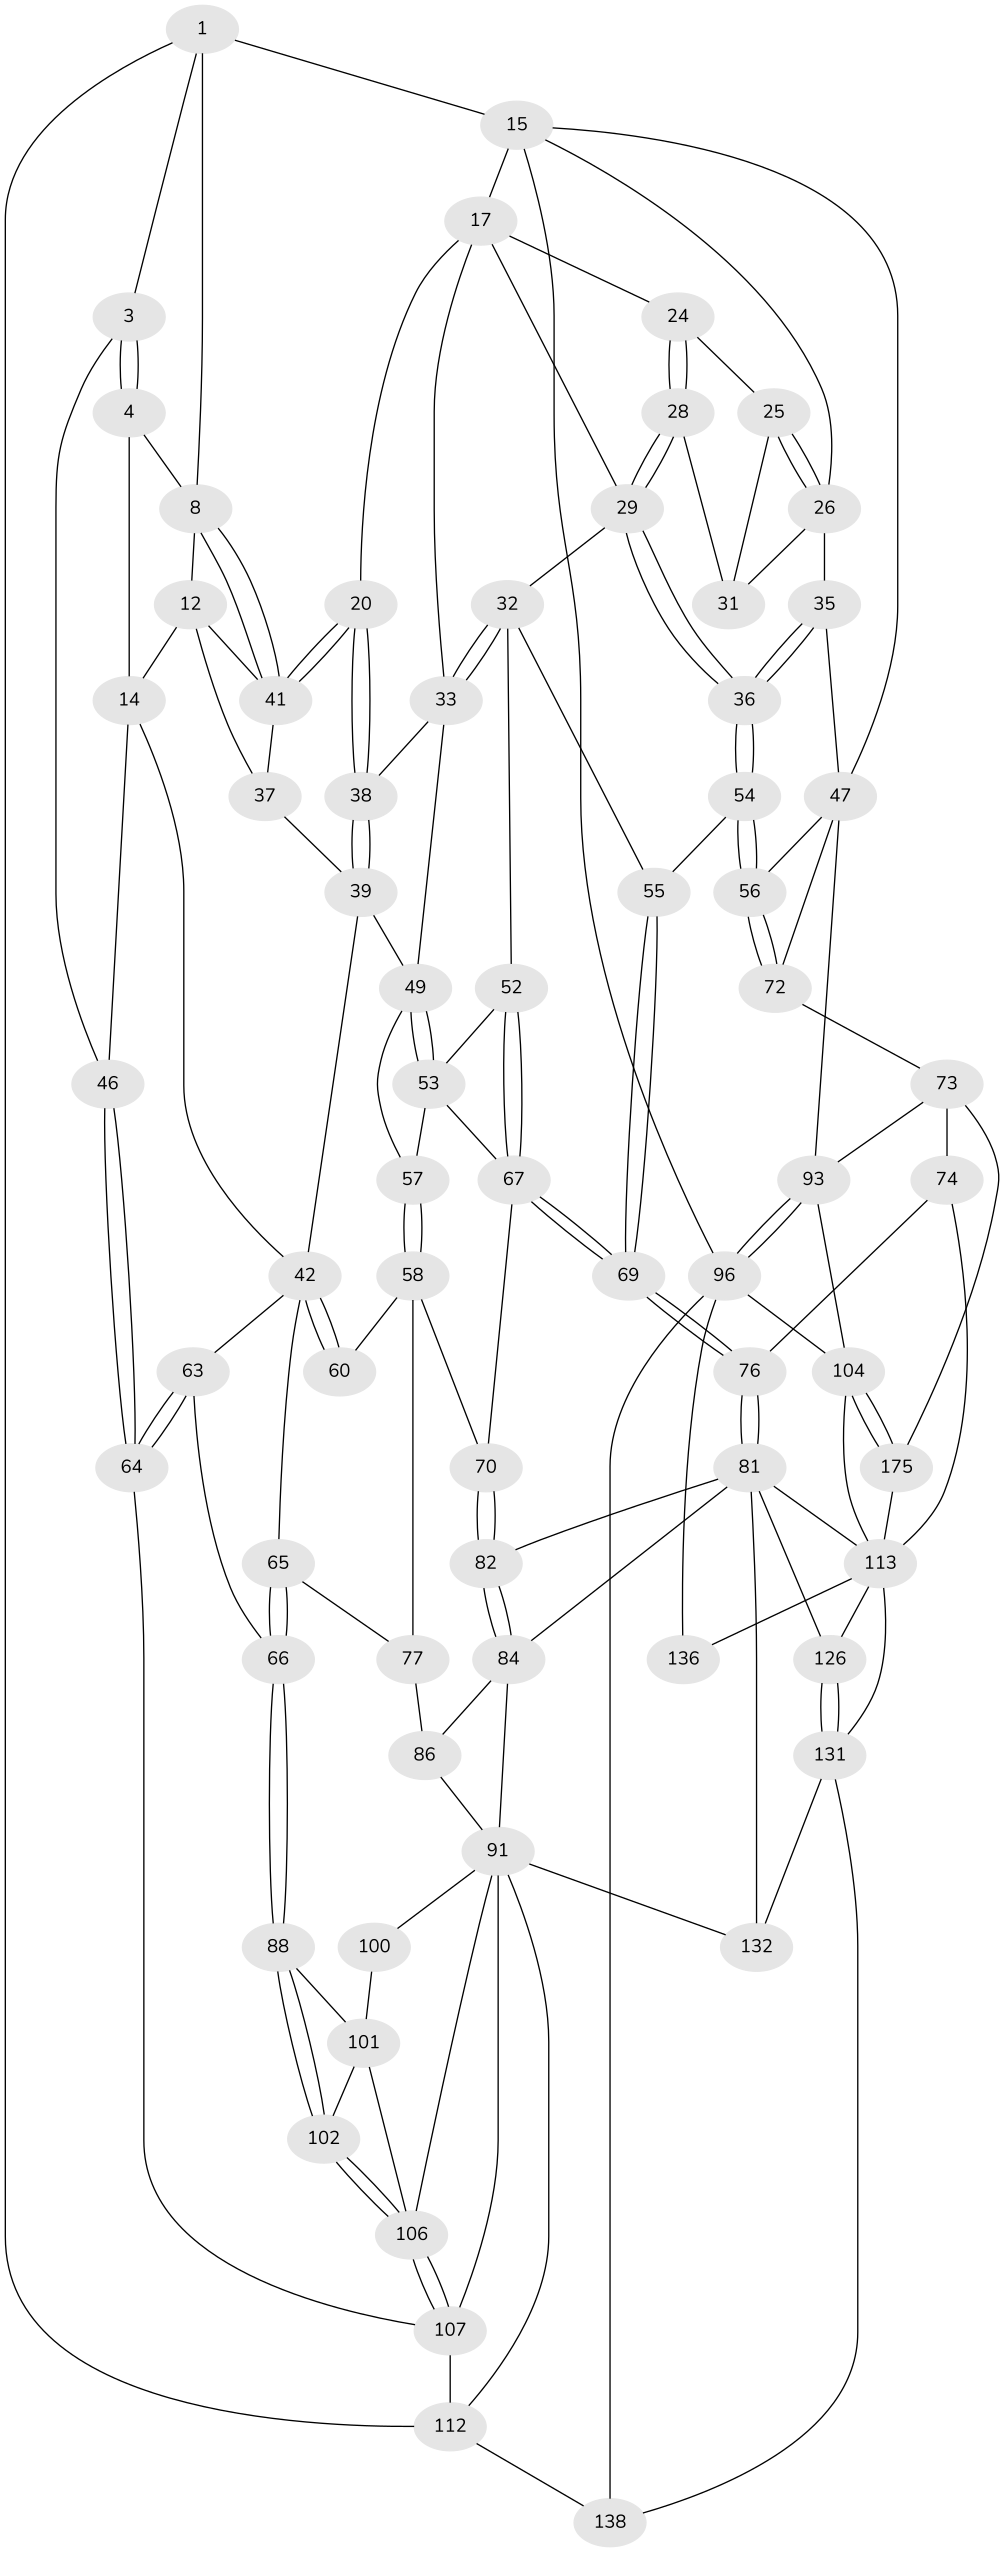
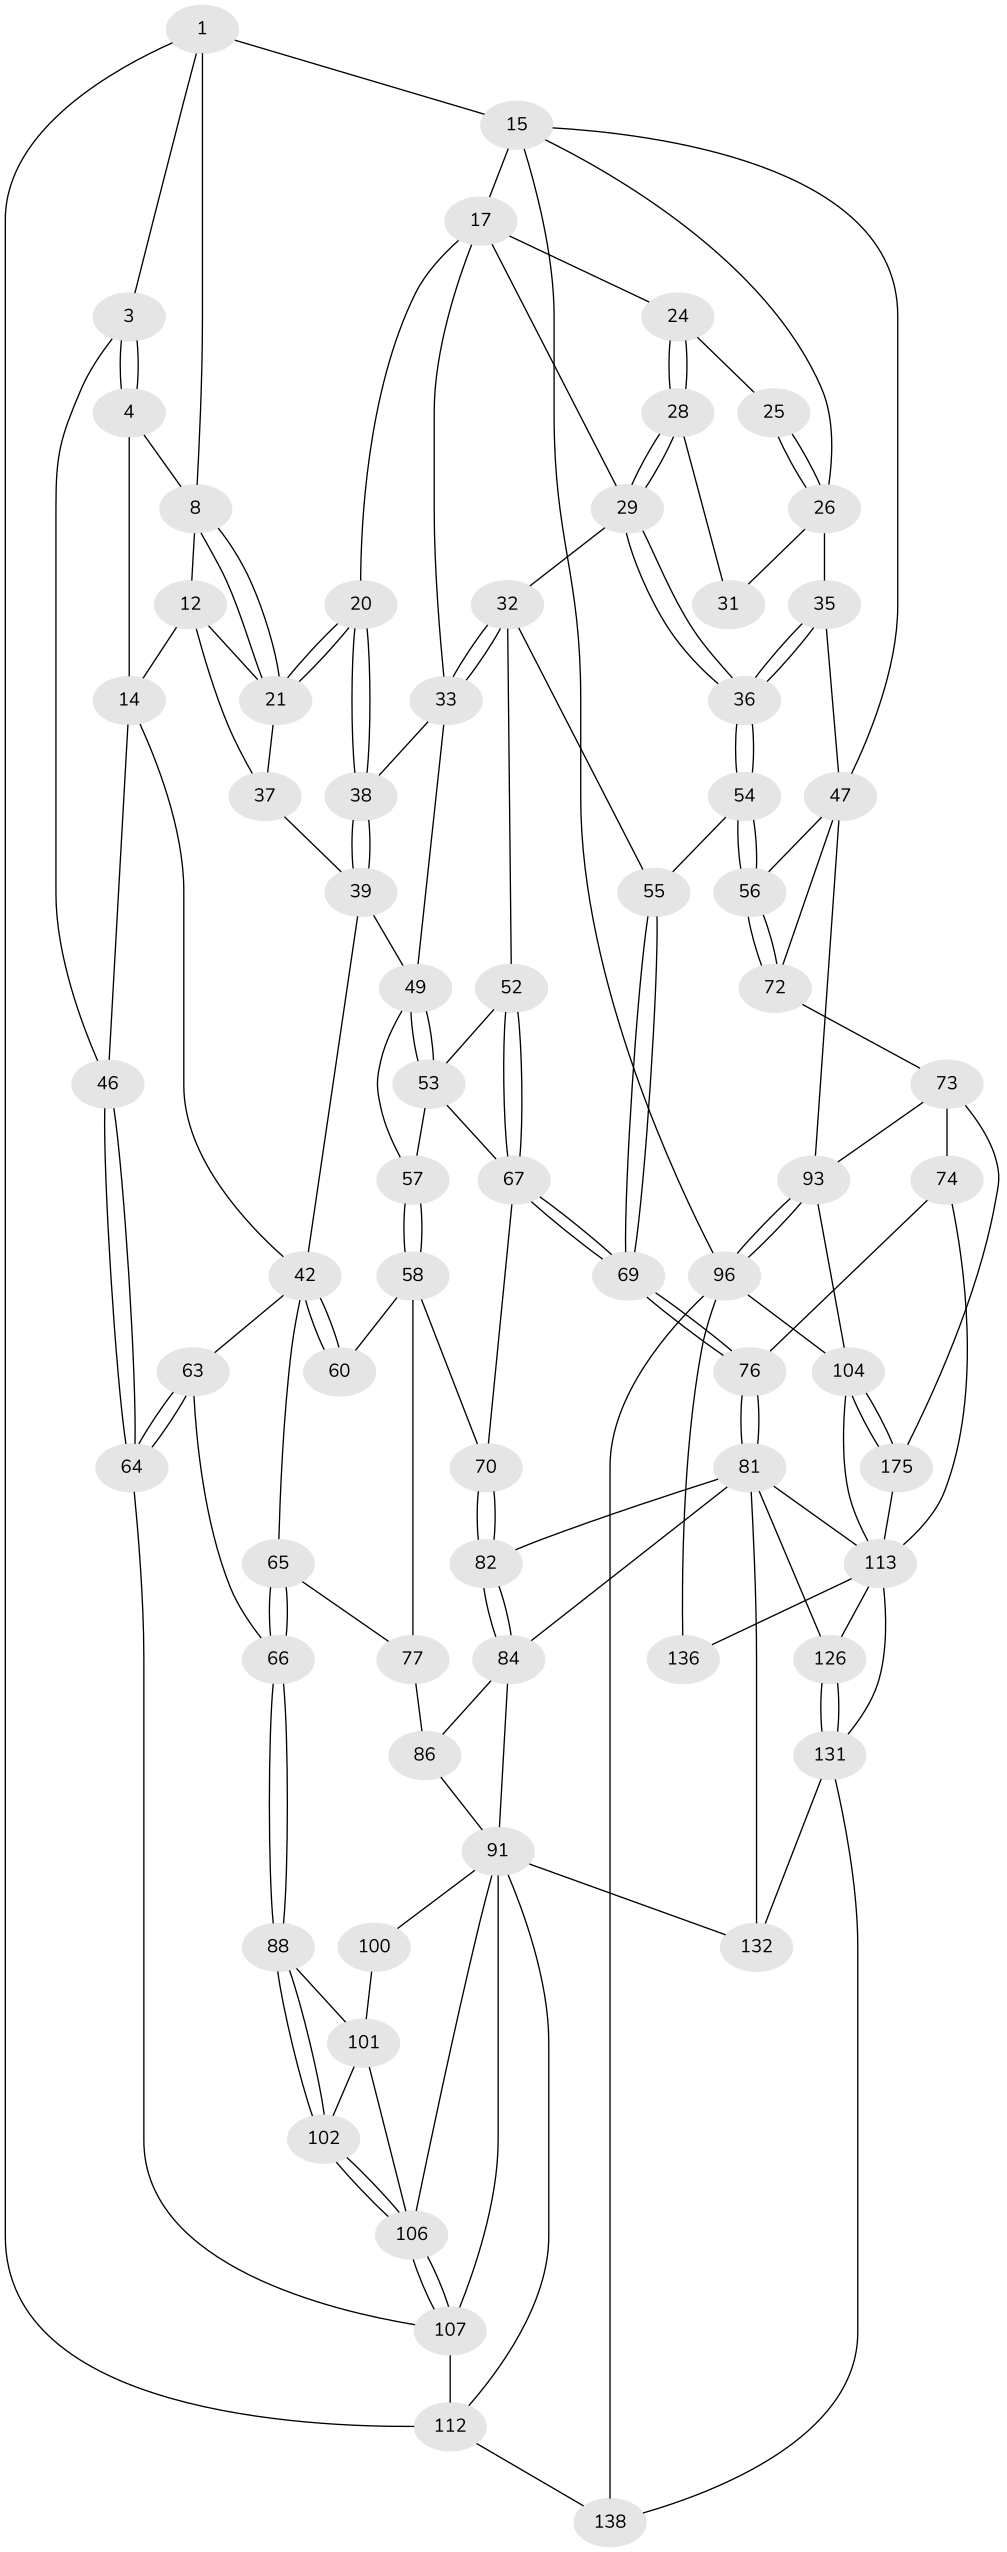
edge "25" -- "31": removed
node "41": label "41" -> "21"
